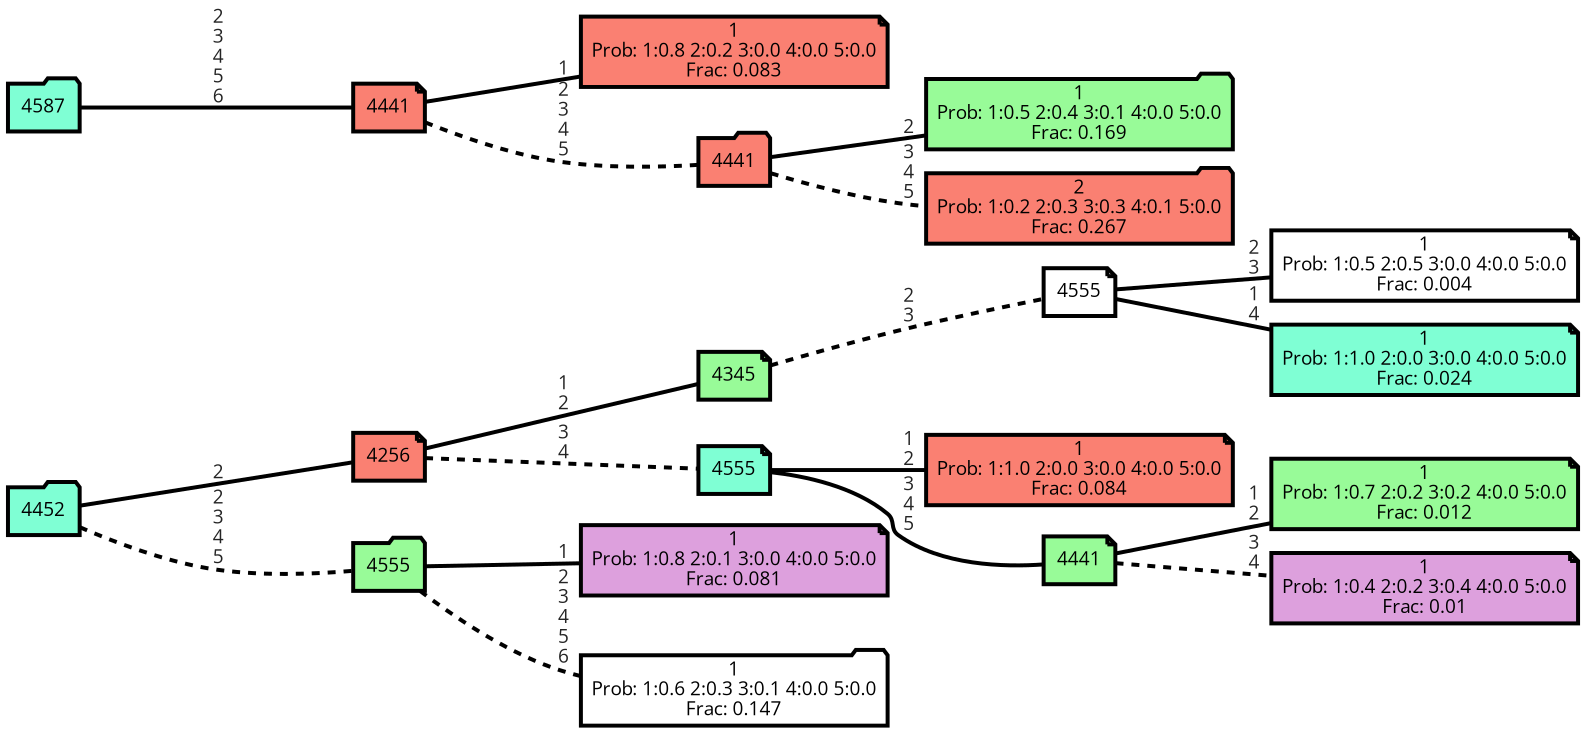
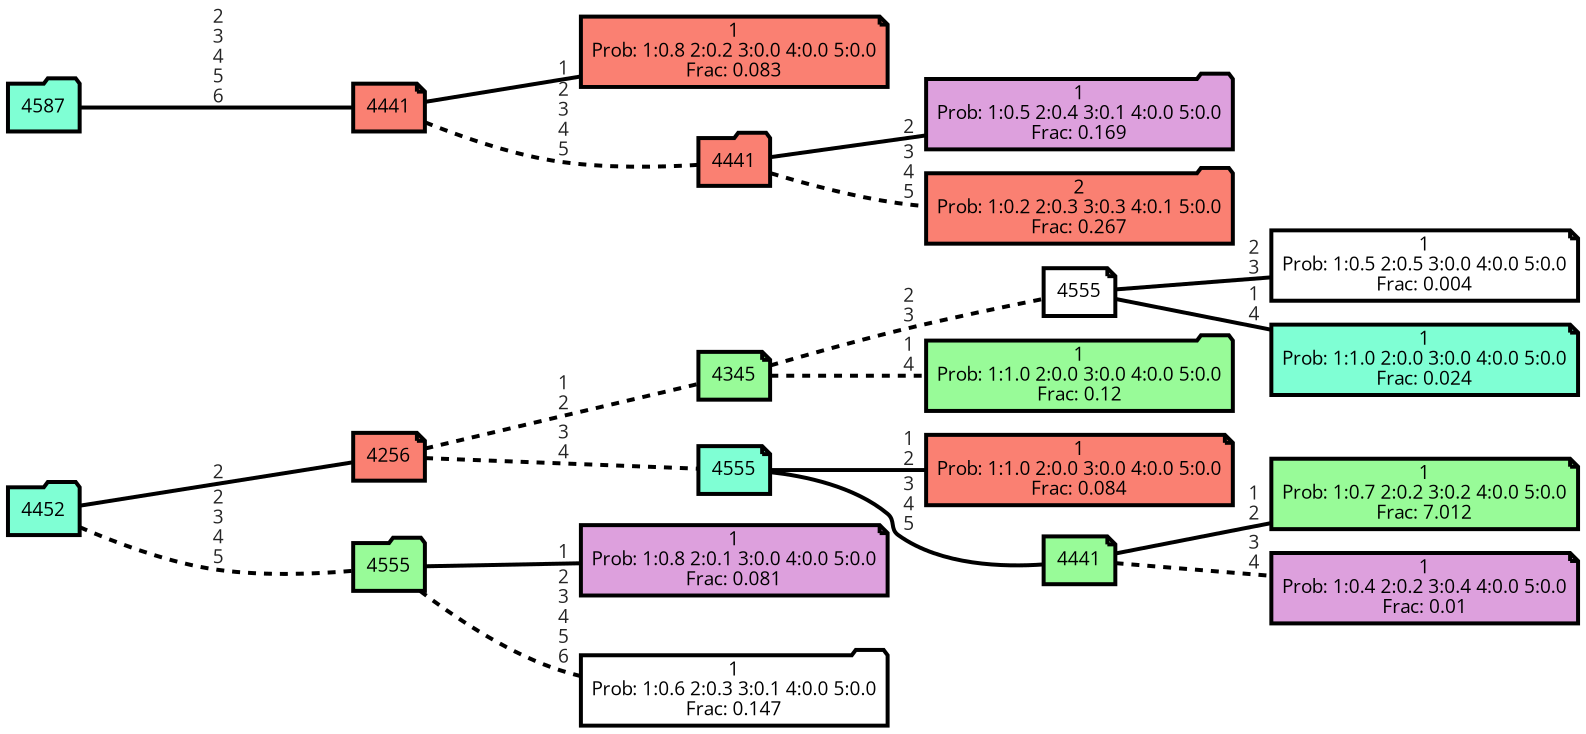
node "1 Prob: 1:0.5 2:0.4 3:0.1 4:0.0 5:0.0 Frac: 0.169": fillcolor palegreen -> plum
node "1 Prob: 1:1.0 2:0.0 3:0.0 4:0.0 5:0.0 Frac: 0.12": added
edge "4345" -- "4256": style solid -> dashed
node "1 Prob: 1:0.7 2:0.2 3:0.2 4:0.0 5:0.0 Frac: 0.012": label "1 Prob: 1:0.7 2:0.2 3:0.2 4:0.0 5:0.0 Frac: 0.012" -> "1 Prob: 1:0.7 2:0.2 3:0.2 4:0.0 5:0.0 Frac: 7.012"
